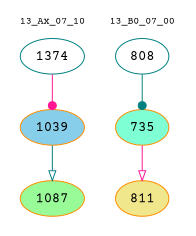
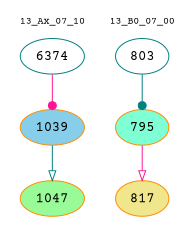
node "1374": label "1374" -> "6374"
node "808": label "808" -> "803"
node "735": label "735" -> "795"
node "1087": label "1087" -> "1047"
node "811": label "811" -> "817"
